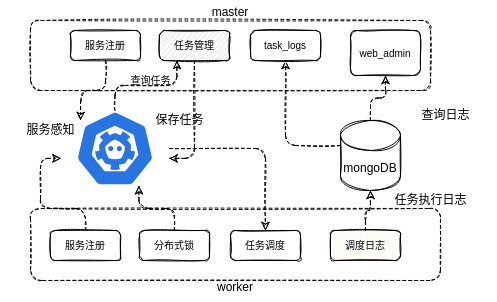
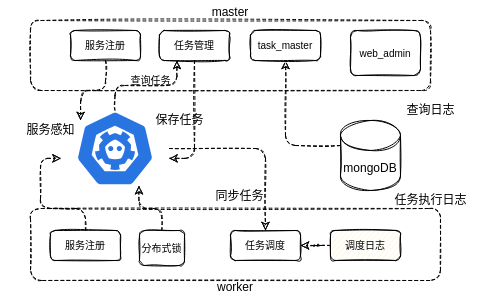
node "任务管理": fillcolor #e1d5e7 -> #ffffff
node "task_logs": label "task_logs" -> "task_master"
edge "mongoDB" -> "web_admin": removed
node "查询日志": moved (446, 116) -> (431, 111)
node "同步任务": added
edge "调度日志" -> "mongoDB": now "调度日志" -> "任务调度"
node "分布式锁": size 70x30 -> 45x35
